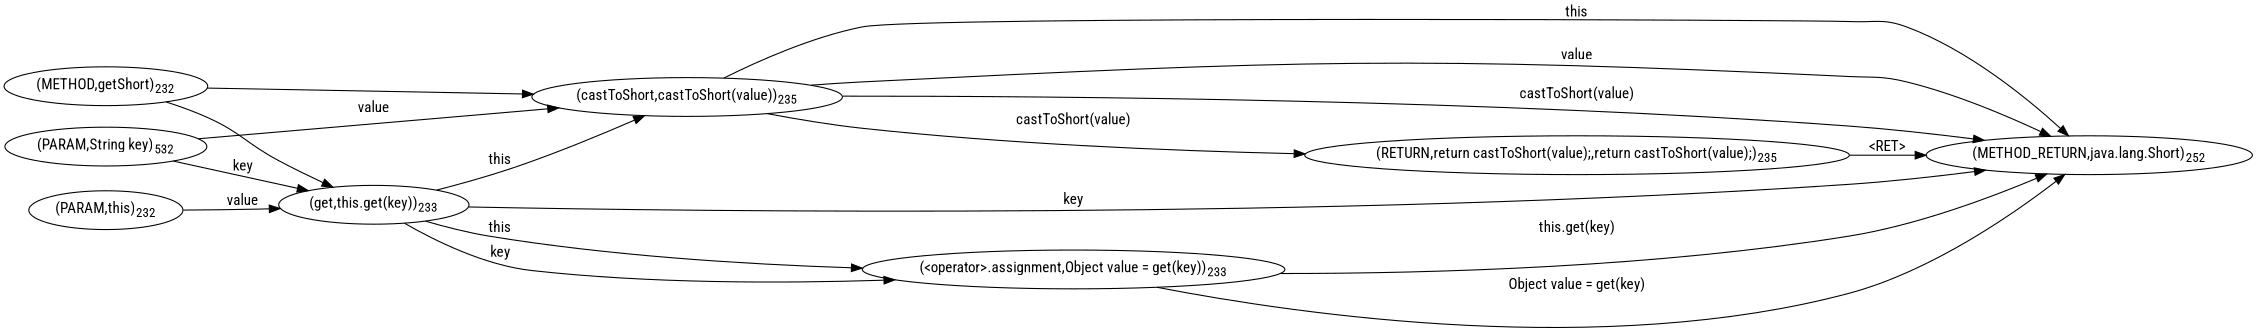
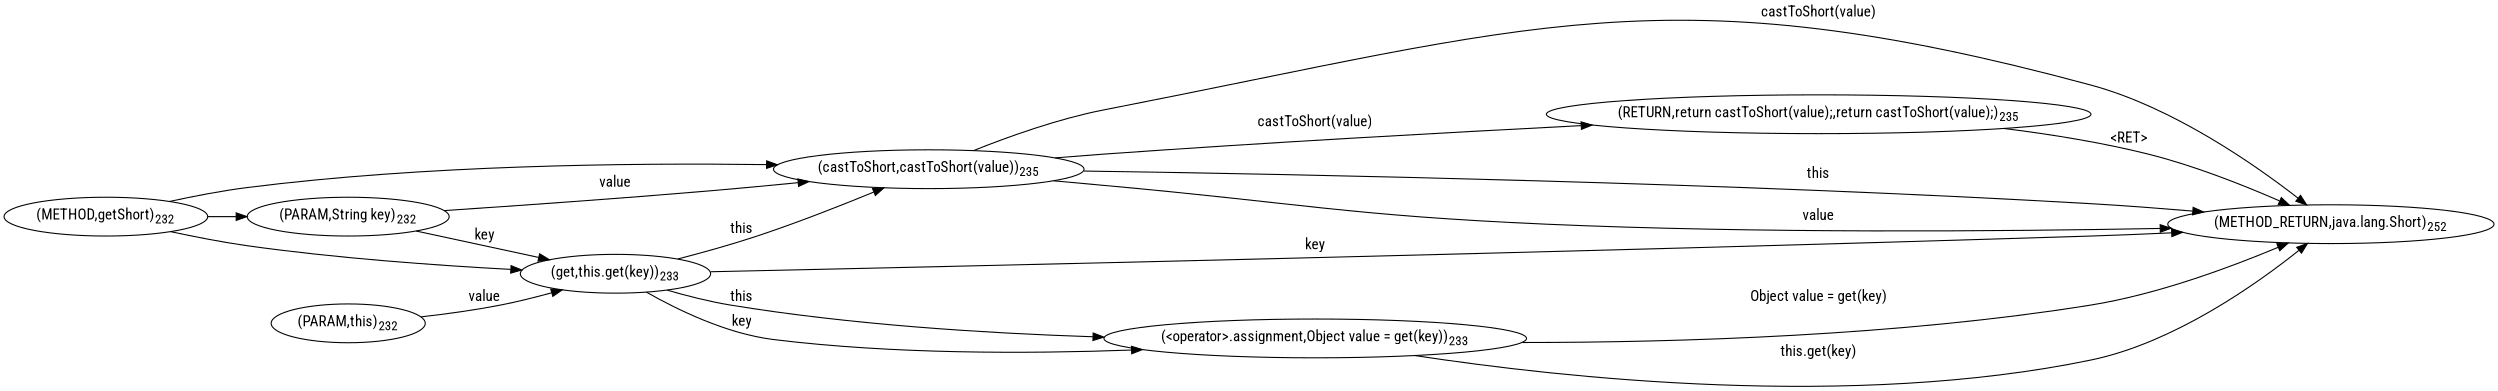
node "(PARAM,String key)": text "532" -> "232"
edge "(METHOD,getShort)" -> "(PARAM,String key)": added
